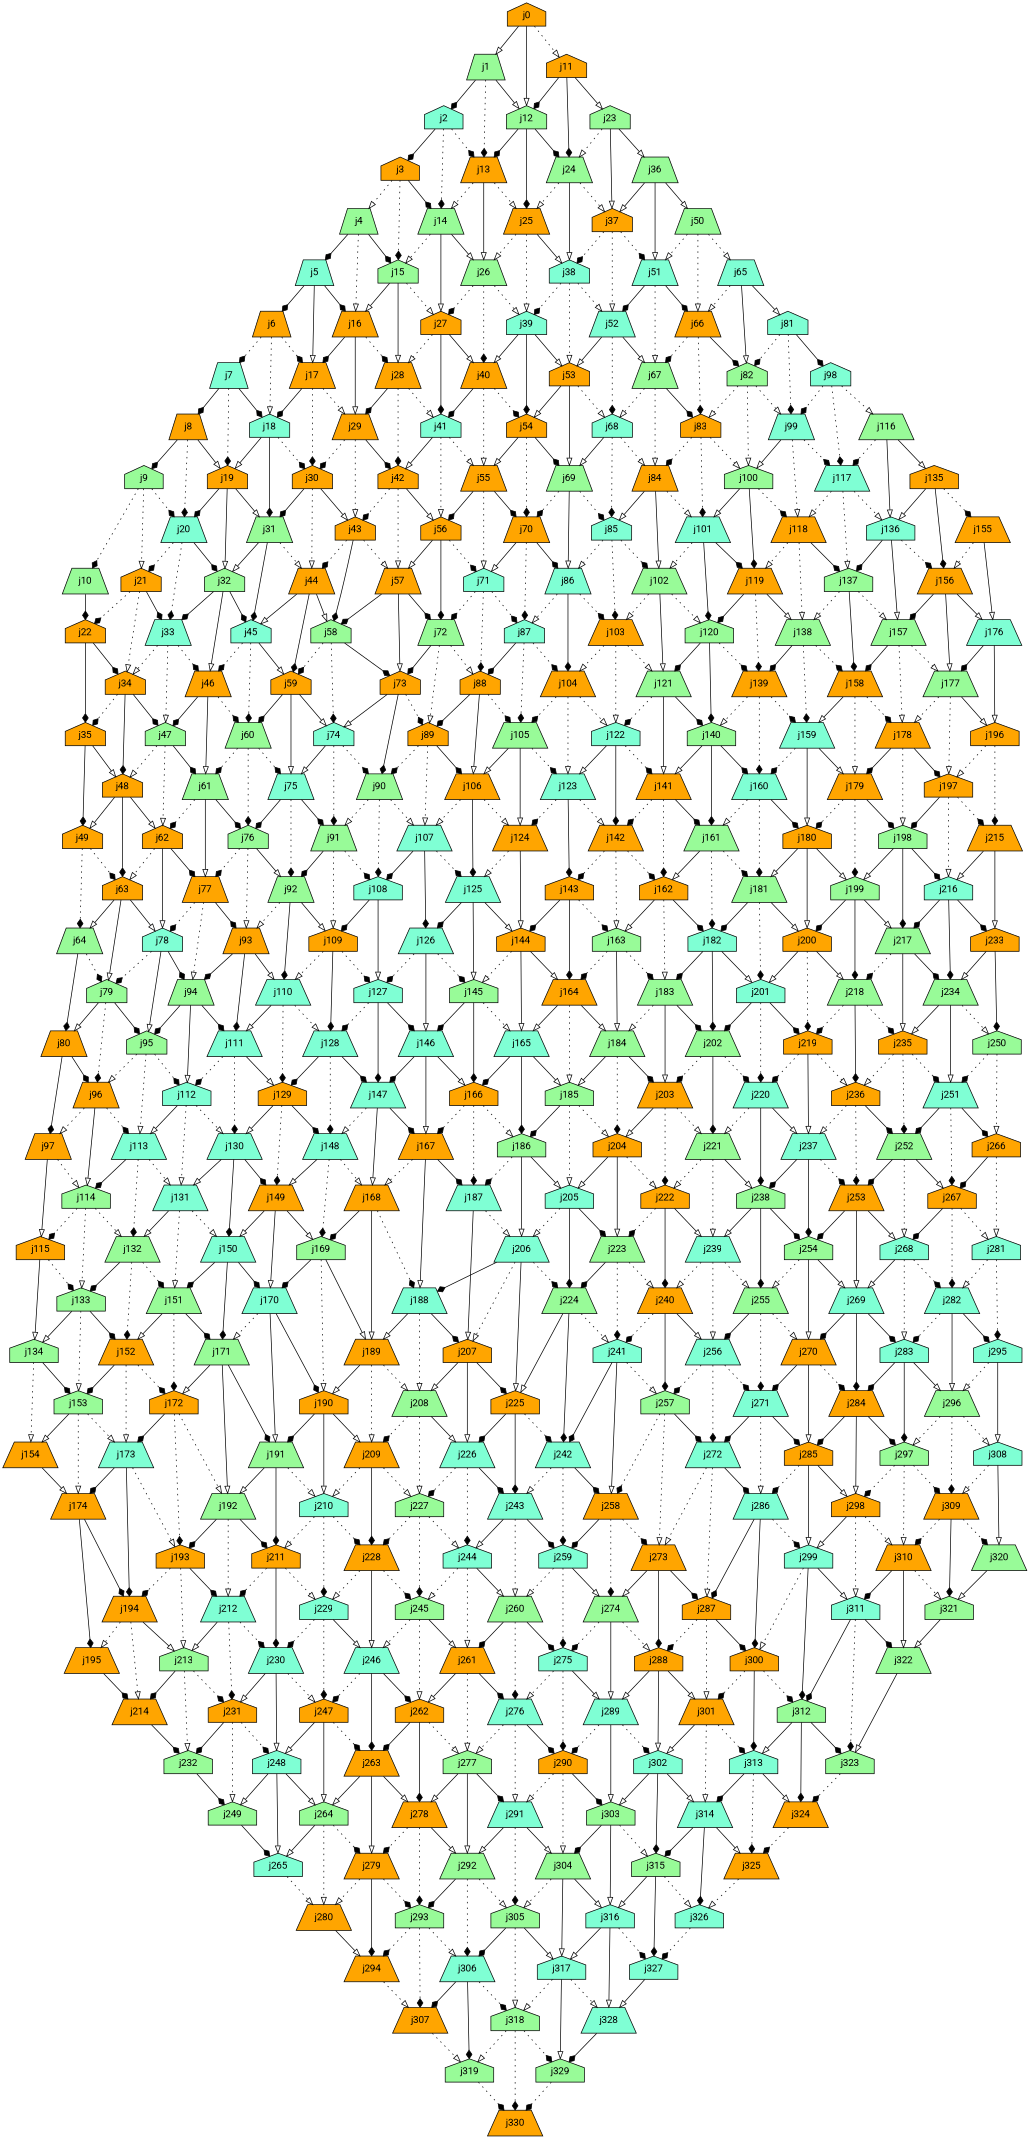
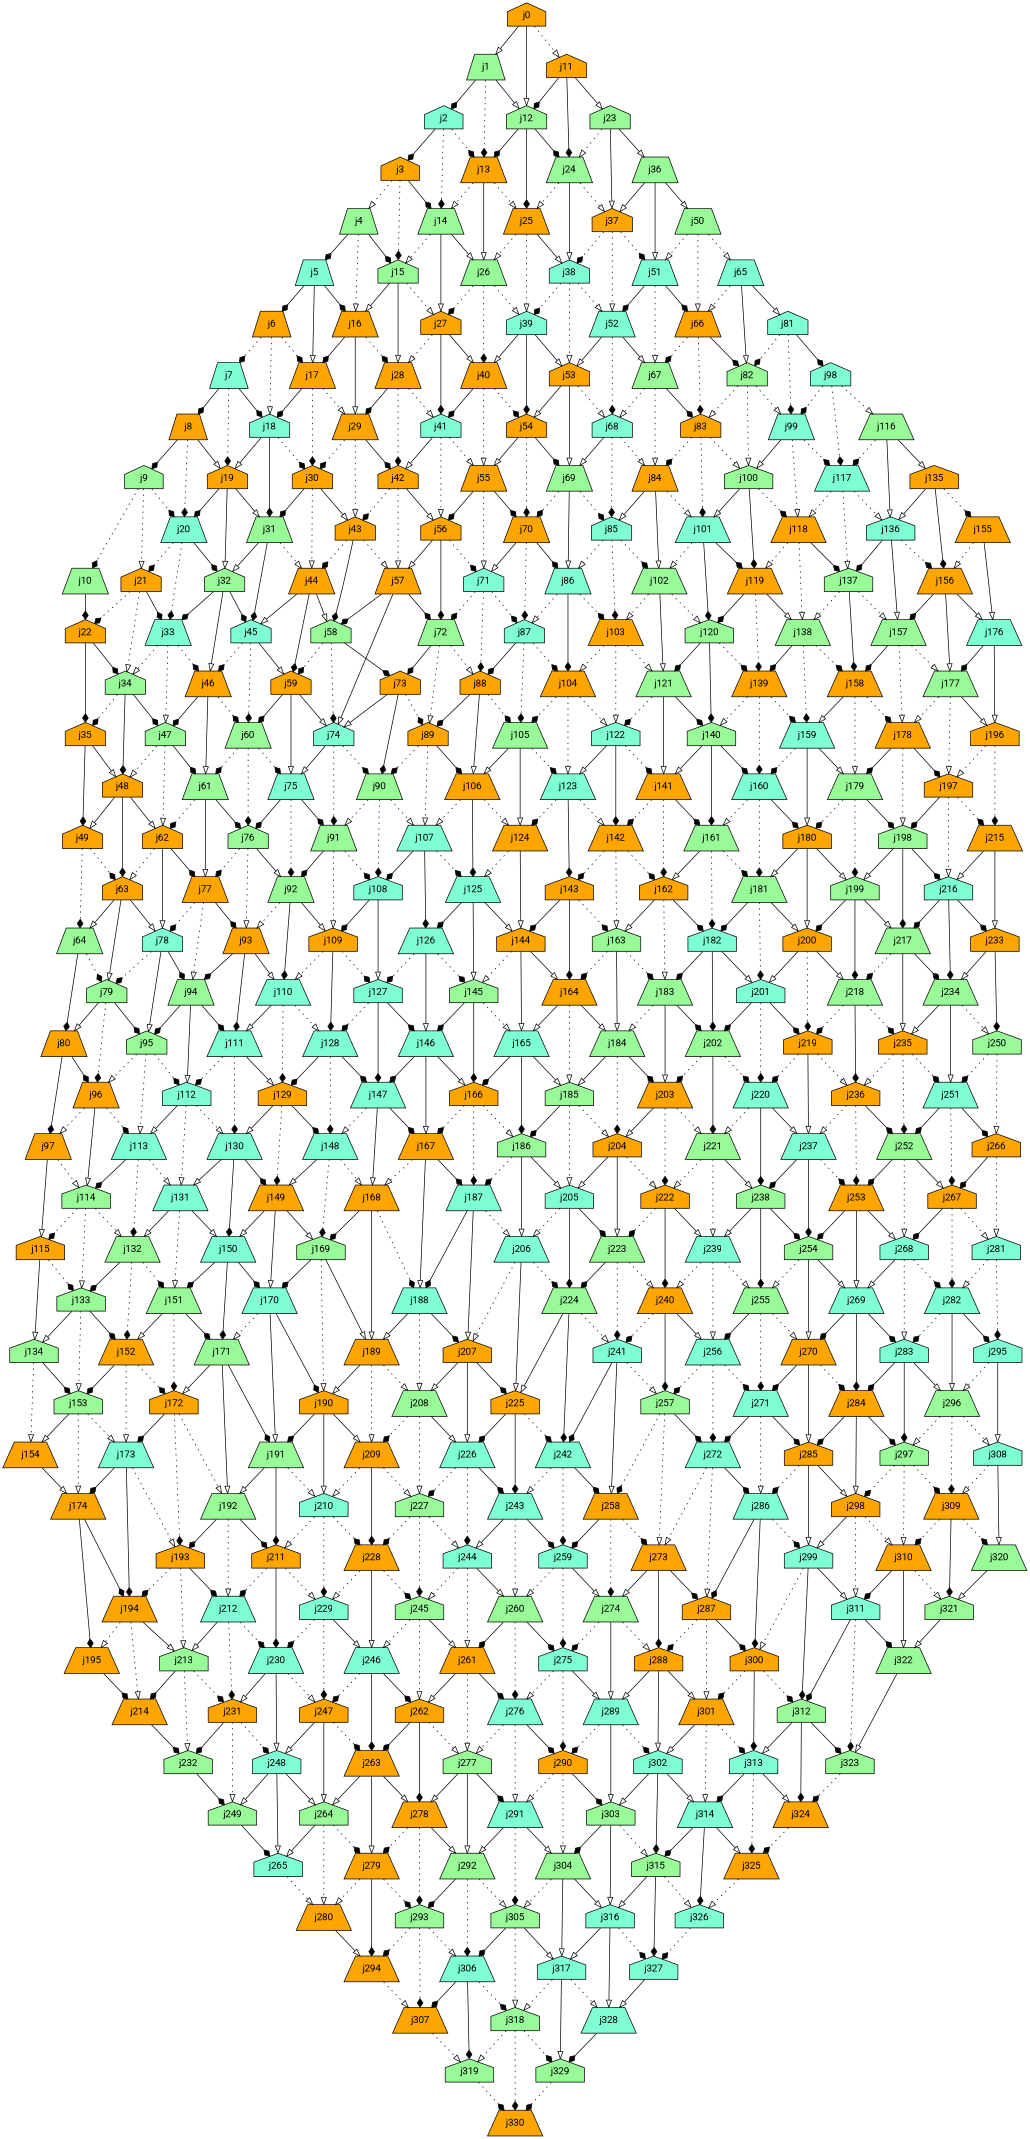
edge "j57" -> "j73": now "j57" -> "j74"
node "j34": fillcolor orange -> palegreen
node "j179": fillcolor orange -> palegreen
edge "j131" -> "j150": style dotted -> solid
edge "j206" -> "j188": now "j187" -> "j188"
